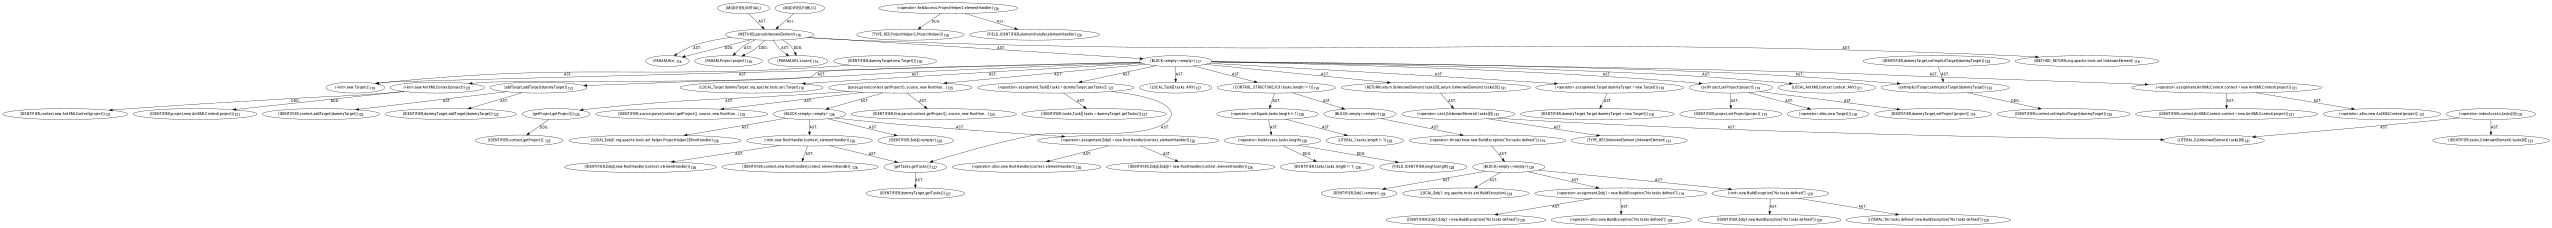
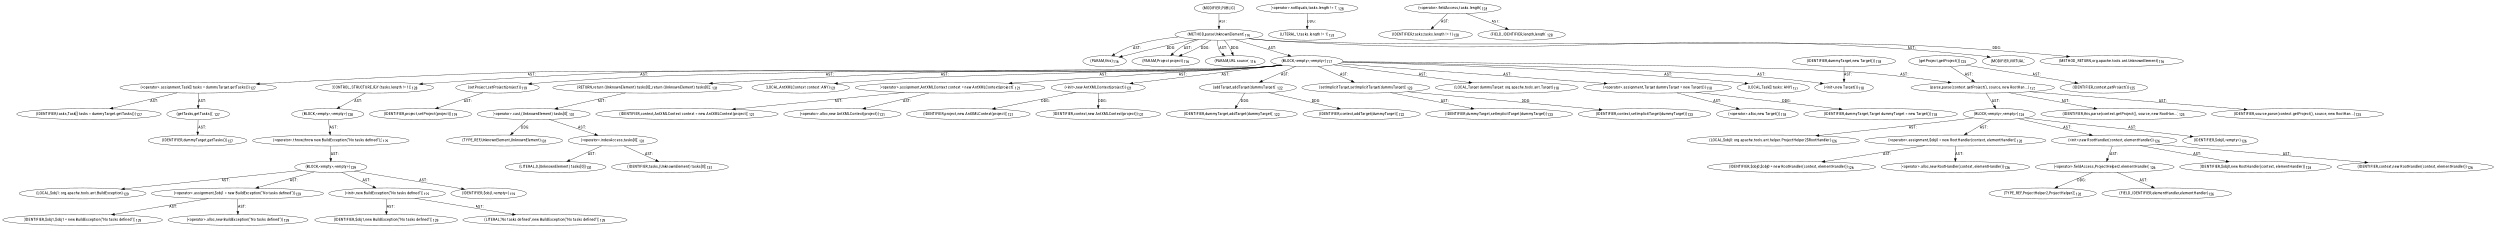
edge "(MODIFIER,VIRTUAL)" -> "(METHOD,parseUnknownElement)": reversed
edge "(METHOD,parseUnknownElement)" -> "(METHOD_RETURN,org.apache.tools.ant.UnknownElement)": label "AST: " -> "DDG: "
edge "(IDENTIFIER,dummyTarget,setImplicitTarget(dummyTarget))" -> "(setImplicitTarget,setImplicitTarget(dummyTarget))": reversed
edge "(parse,parse(context.getProject(), source, new RootHan...)" -> "(getProject,getProject())": reversed
edge "(CONTROL_STRUCTURE,IF,if (tasks.length != 1))" -> "(<operator>.notEquals,tasks.length != 1)": removed, label "AST:"
edge "(setProject,setProject(project))" -> "(<operator>.alloc,new Target())": now "(<operator>.assignment,Target dummyTarget = new Target())" -> "(<operator>.alloc,new Target())"
edge "(addTarget,addTarget(dummyTarget))" -> "(IDENTIFIER,context,addTarget(dummyTarget))": label "AST: " -> "DDG: "
edge "(addTarget,addTarget(dummyTarget))" -> "(IDENTIFIER,dummyTarget,addTarget(dummyTarget))": label "AST: " -> "DDG: "
edge "(<operator>.assignment,Target dummyTarget = new Target())" -> "(IDENTIFIER,dummyTarget,Target dummyTarget = new Target())": label "AST: " -> "DDG: "
node "(IDENTIFIER,dummyTarget,setProject(project))": removed
edge "(<operator>.notEquals,tasks.length != 1)" -> "(<operator>.fieldAccess,tasks.length)": removed, label "AST:"
edge "(getProject,getProject())" -> "(IDENTIFIER,context,getProject())": label "DDG: " -> "AST: "
edge "(<operator>.notEquals,tasks.length != 1)" -> "(LITERAL,1,tasks.length != 1)": label "AST: " -> "DDG: "
edge "(<operator>.cast,(UnknownElement) tasks[0])" -> "(TYPE_REF,UnknownElement,UnknownElement)": label "AST: " -> "DDG: "
edge "(<operator>.cast,(UnknownElement) tasks[0])" -> "(LITERAL,0,(UnknownElement) tasks[0])": now "(<operator>.cast,(UnknownElement) tasks[0])" -> "(<operator>.indexAccess,tasks[0])"
edge "(<init>,new RootHandler(context, elementHandler))" -> "(getTasks,getTasks())": now "(<init>,new RootHandler(context, elementHandler))" -> "(<operator>.fieldAccess,ProjectHelper2.elementHandler)"
edge "(<operator>.fieldAccess,tasks.length)" -> "(IDENTIFIER,tasks,tasks.length != 1)": label "DDG: " -> "AST: "
edge "(<operator>.fieldAccess,tasks.length)" -> "(FIELD_IDENTIFIER,length,length)": label "DDG: " -> "AST: "
